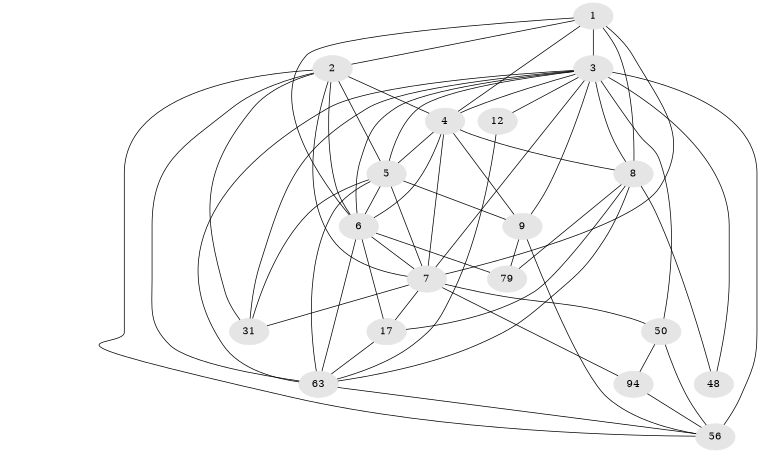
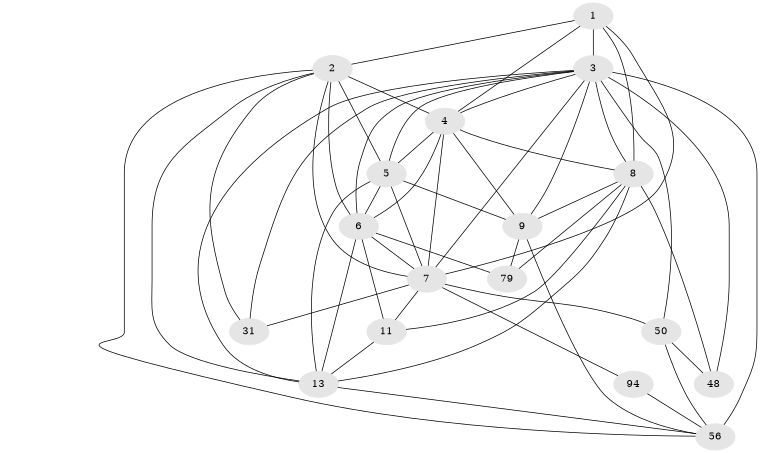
edge "1" -- "6": removed
node "12": removed
edge "8" -- "9": added
edge "5" -- "31": removed
node "17": label "17" -> "11"
edge "50" -- "94": now "50" -- "48"
node "63": label "63" -> "13"
